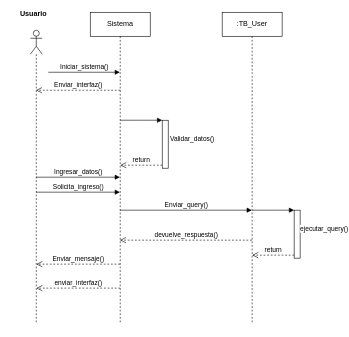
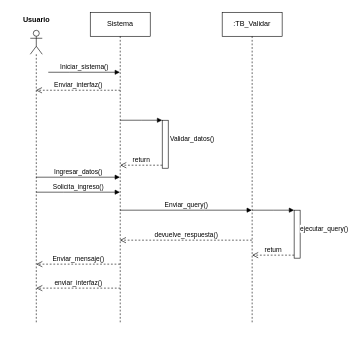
node "Usuario": moved (33, 14) -> (36, 20)
node ":TB_User": label ":TB_User" -> ":TB_Validar"
